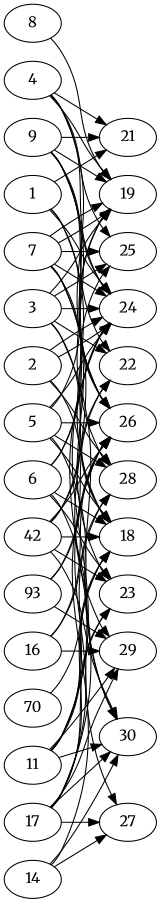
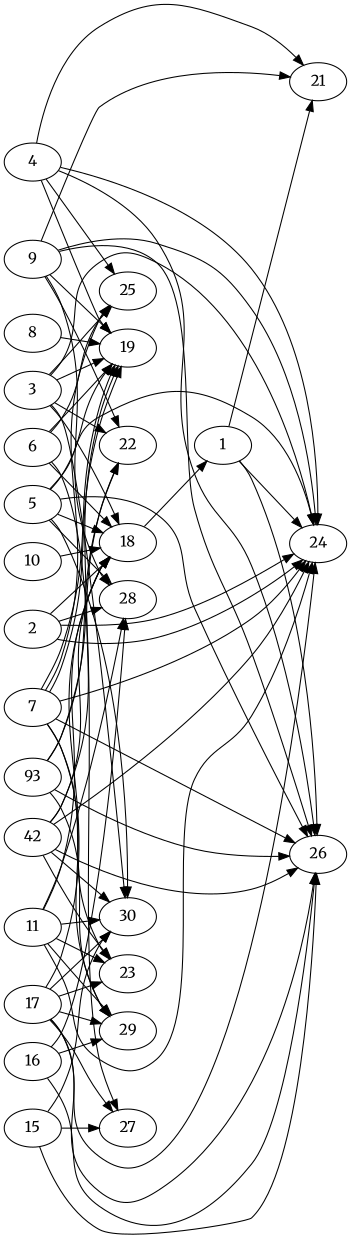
edge "1" -> "18": reversed
edge "6" -> "23": removed
edge "93" -> "19": added
node "70": label "70" -> "10"
node "14": label "14" -> "15"
